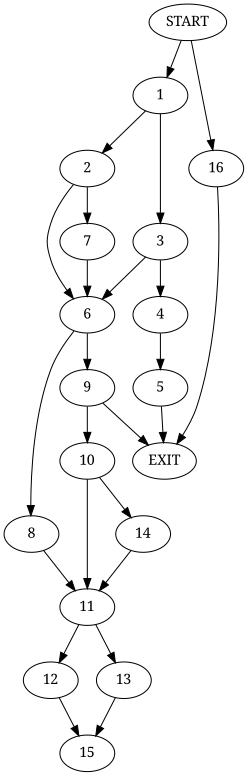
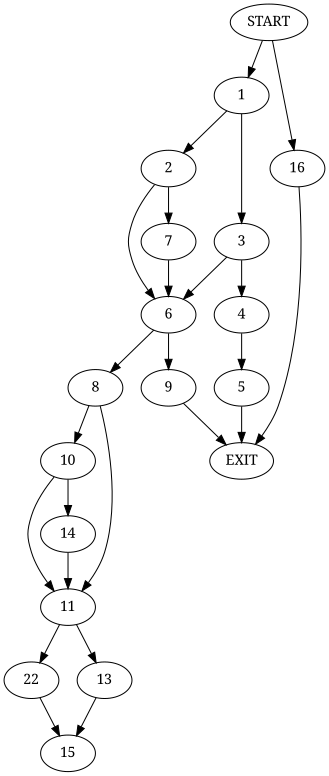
edge "9" -> "10": now "8" -> "10"
node "12": label "12" -> "22"
